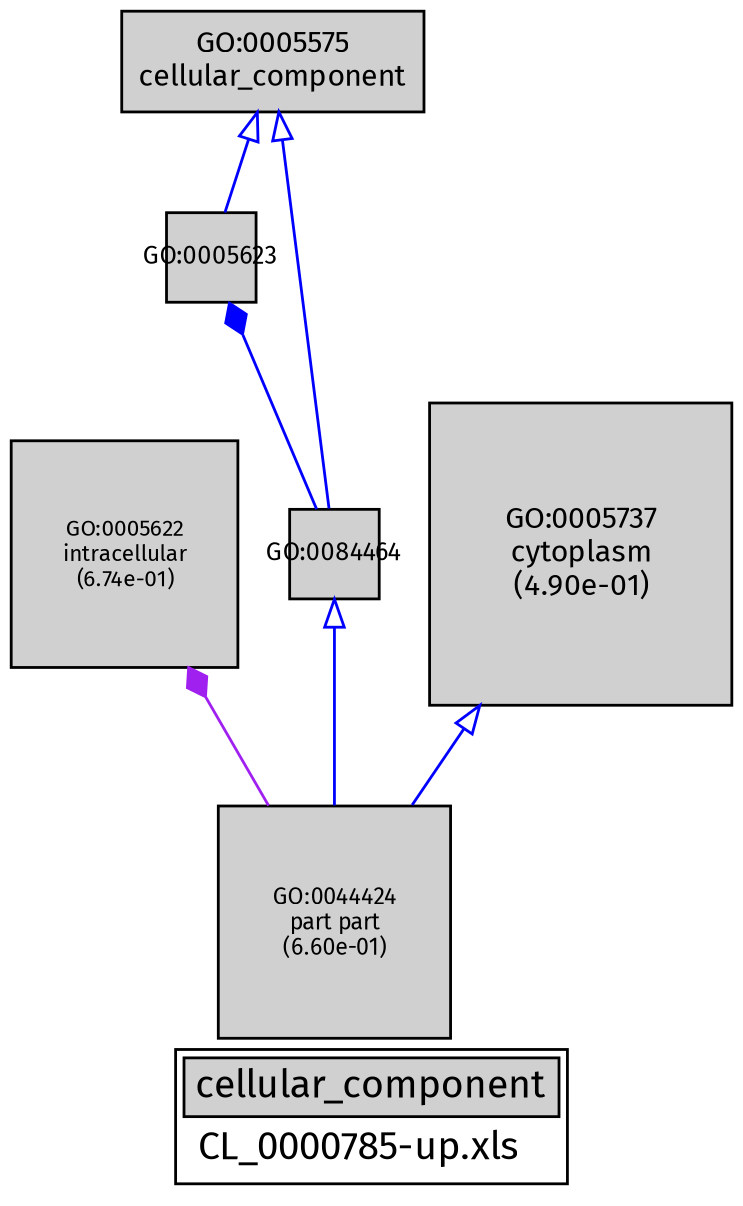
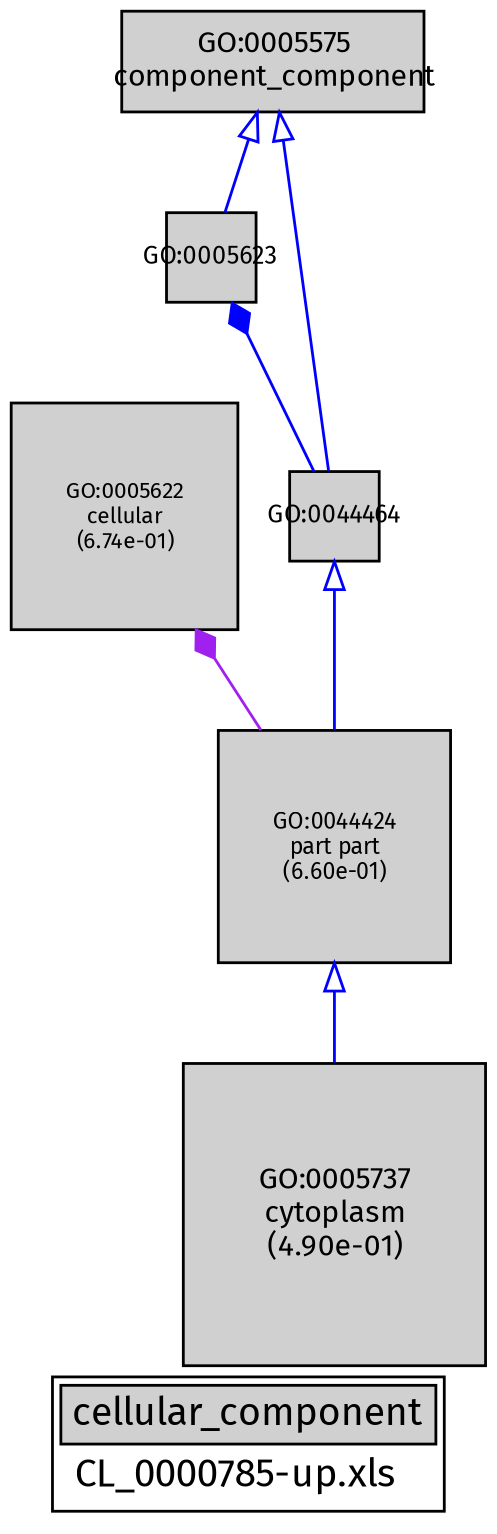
node "GO:0005575": text "cellular_component" -> "component_component"
node "GO:0005622": text "intracellular" -> "cellular"
node "GO:0084464": label "GO:0084464" -> "GO:0044464"
edge "GO:0044424" -> "GO:0005737": reversed
